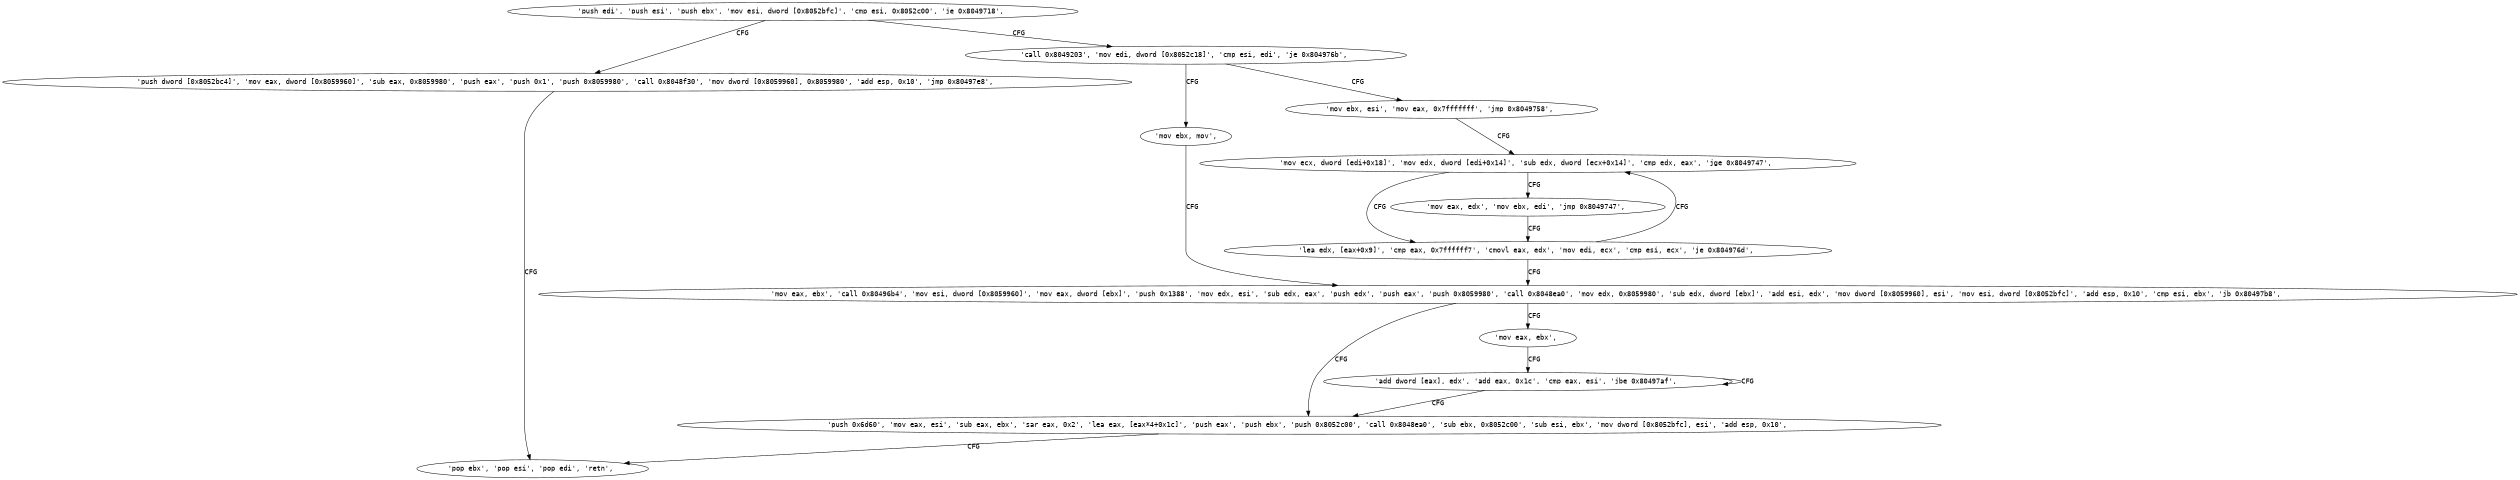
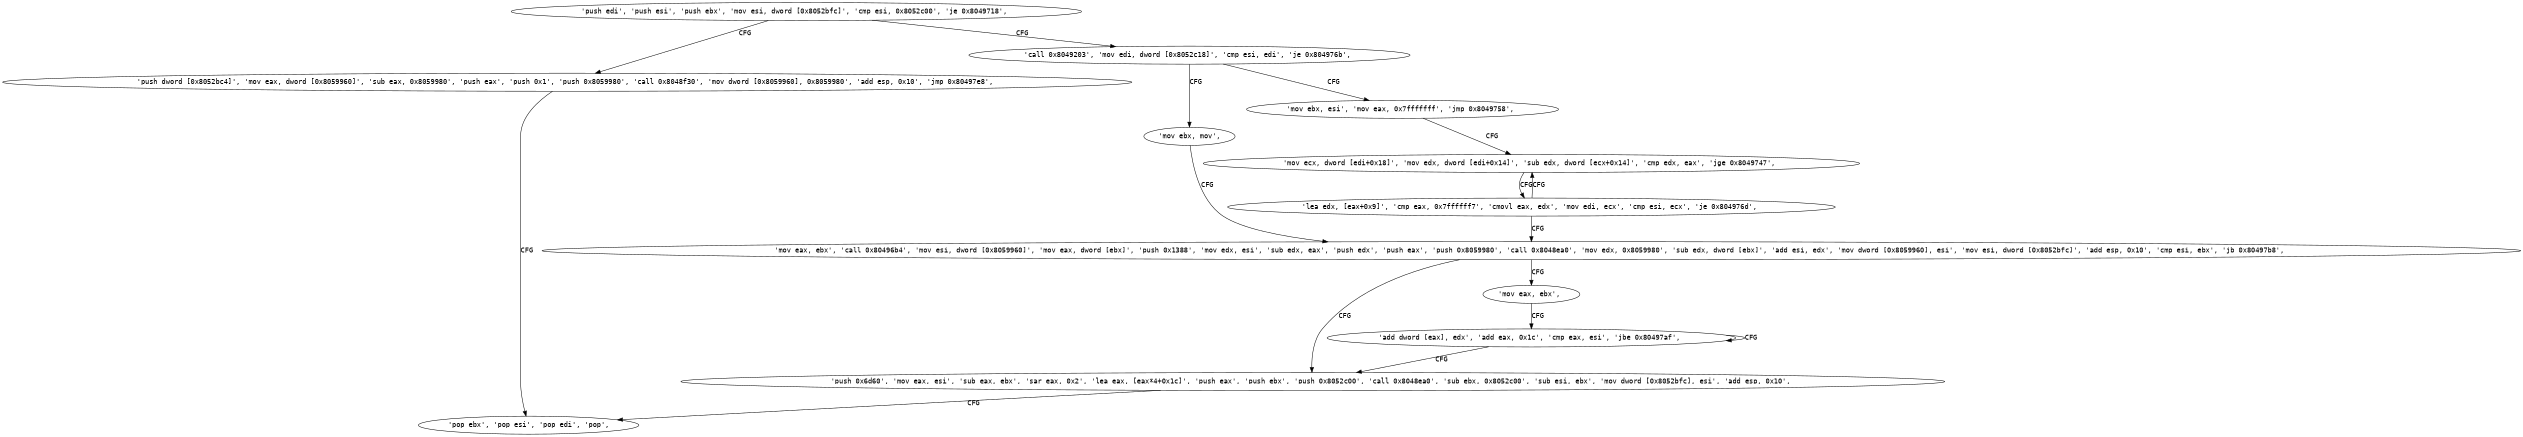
node "'mov eax, edx', 'mov ebx, edi', 'jmp 0x8049747',": removed
node "'pop ebx', 'pop esi', 'pop edi', 'retn',": label "'pop ebx', 'pop esi', 'pop edi', 'retn'," -> "'pop ebx', 'pop esi', 'pop edi', 'pop',"
